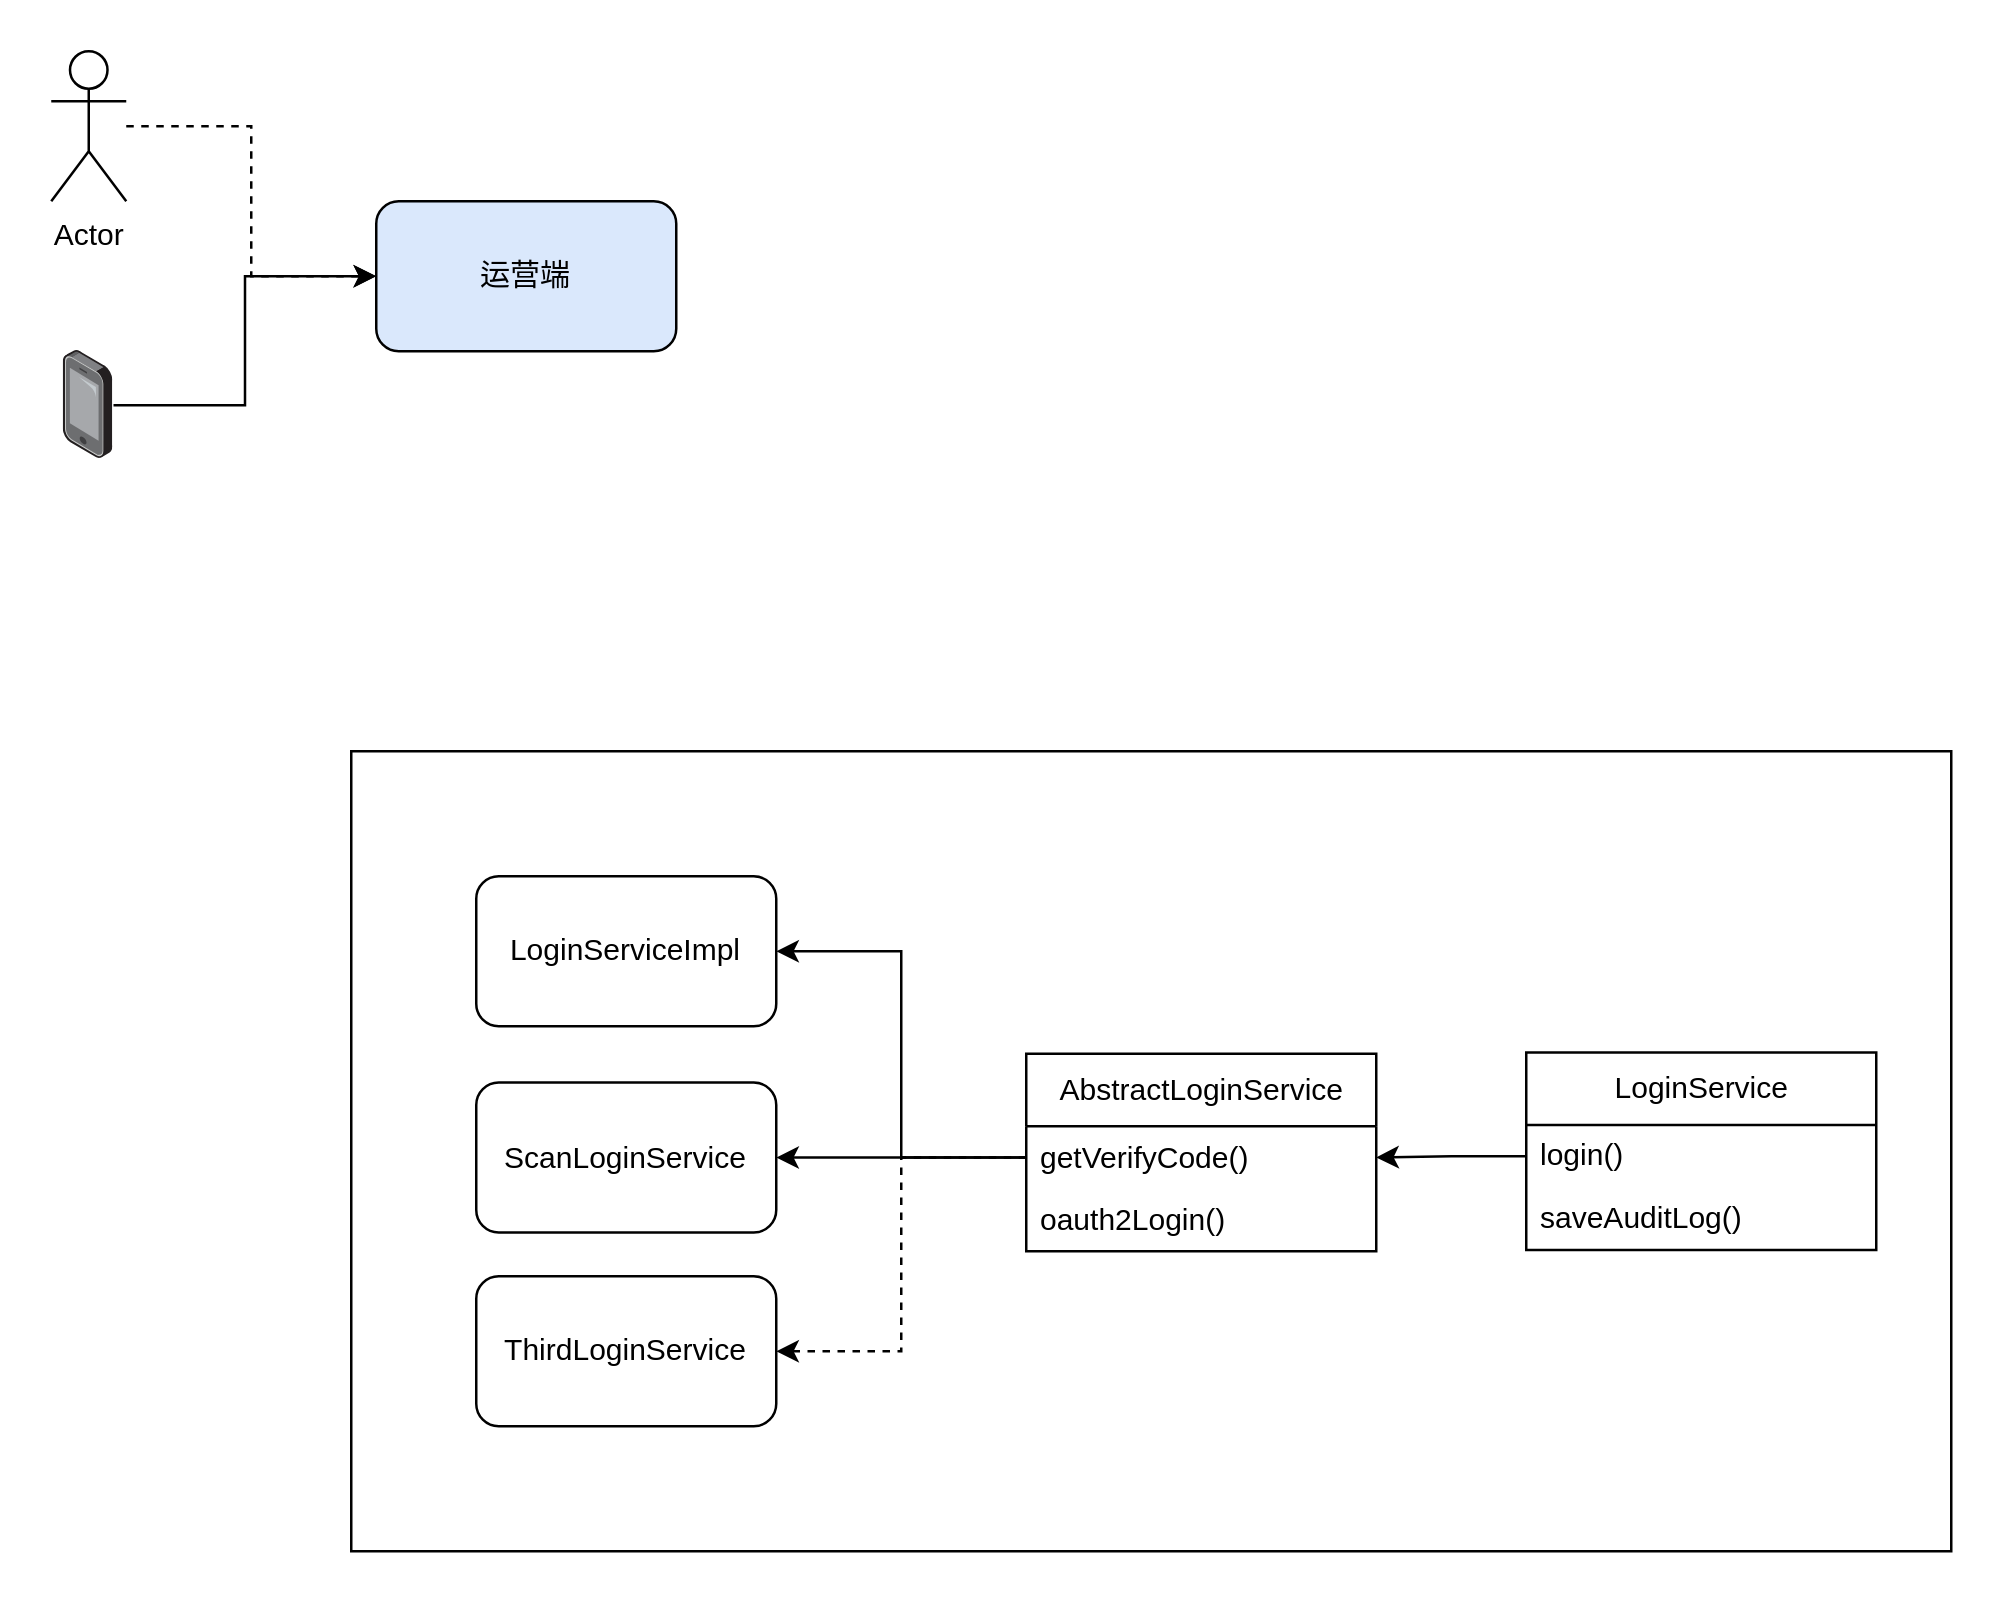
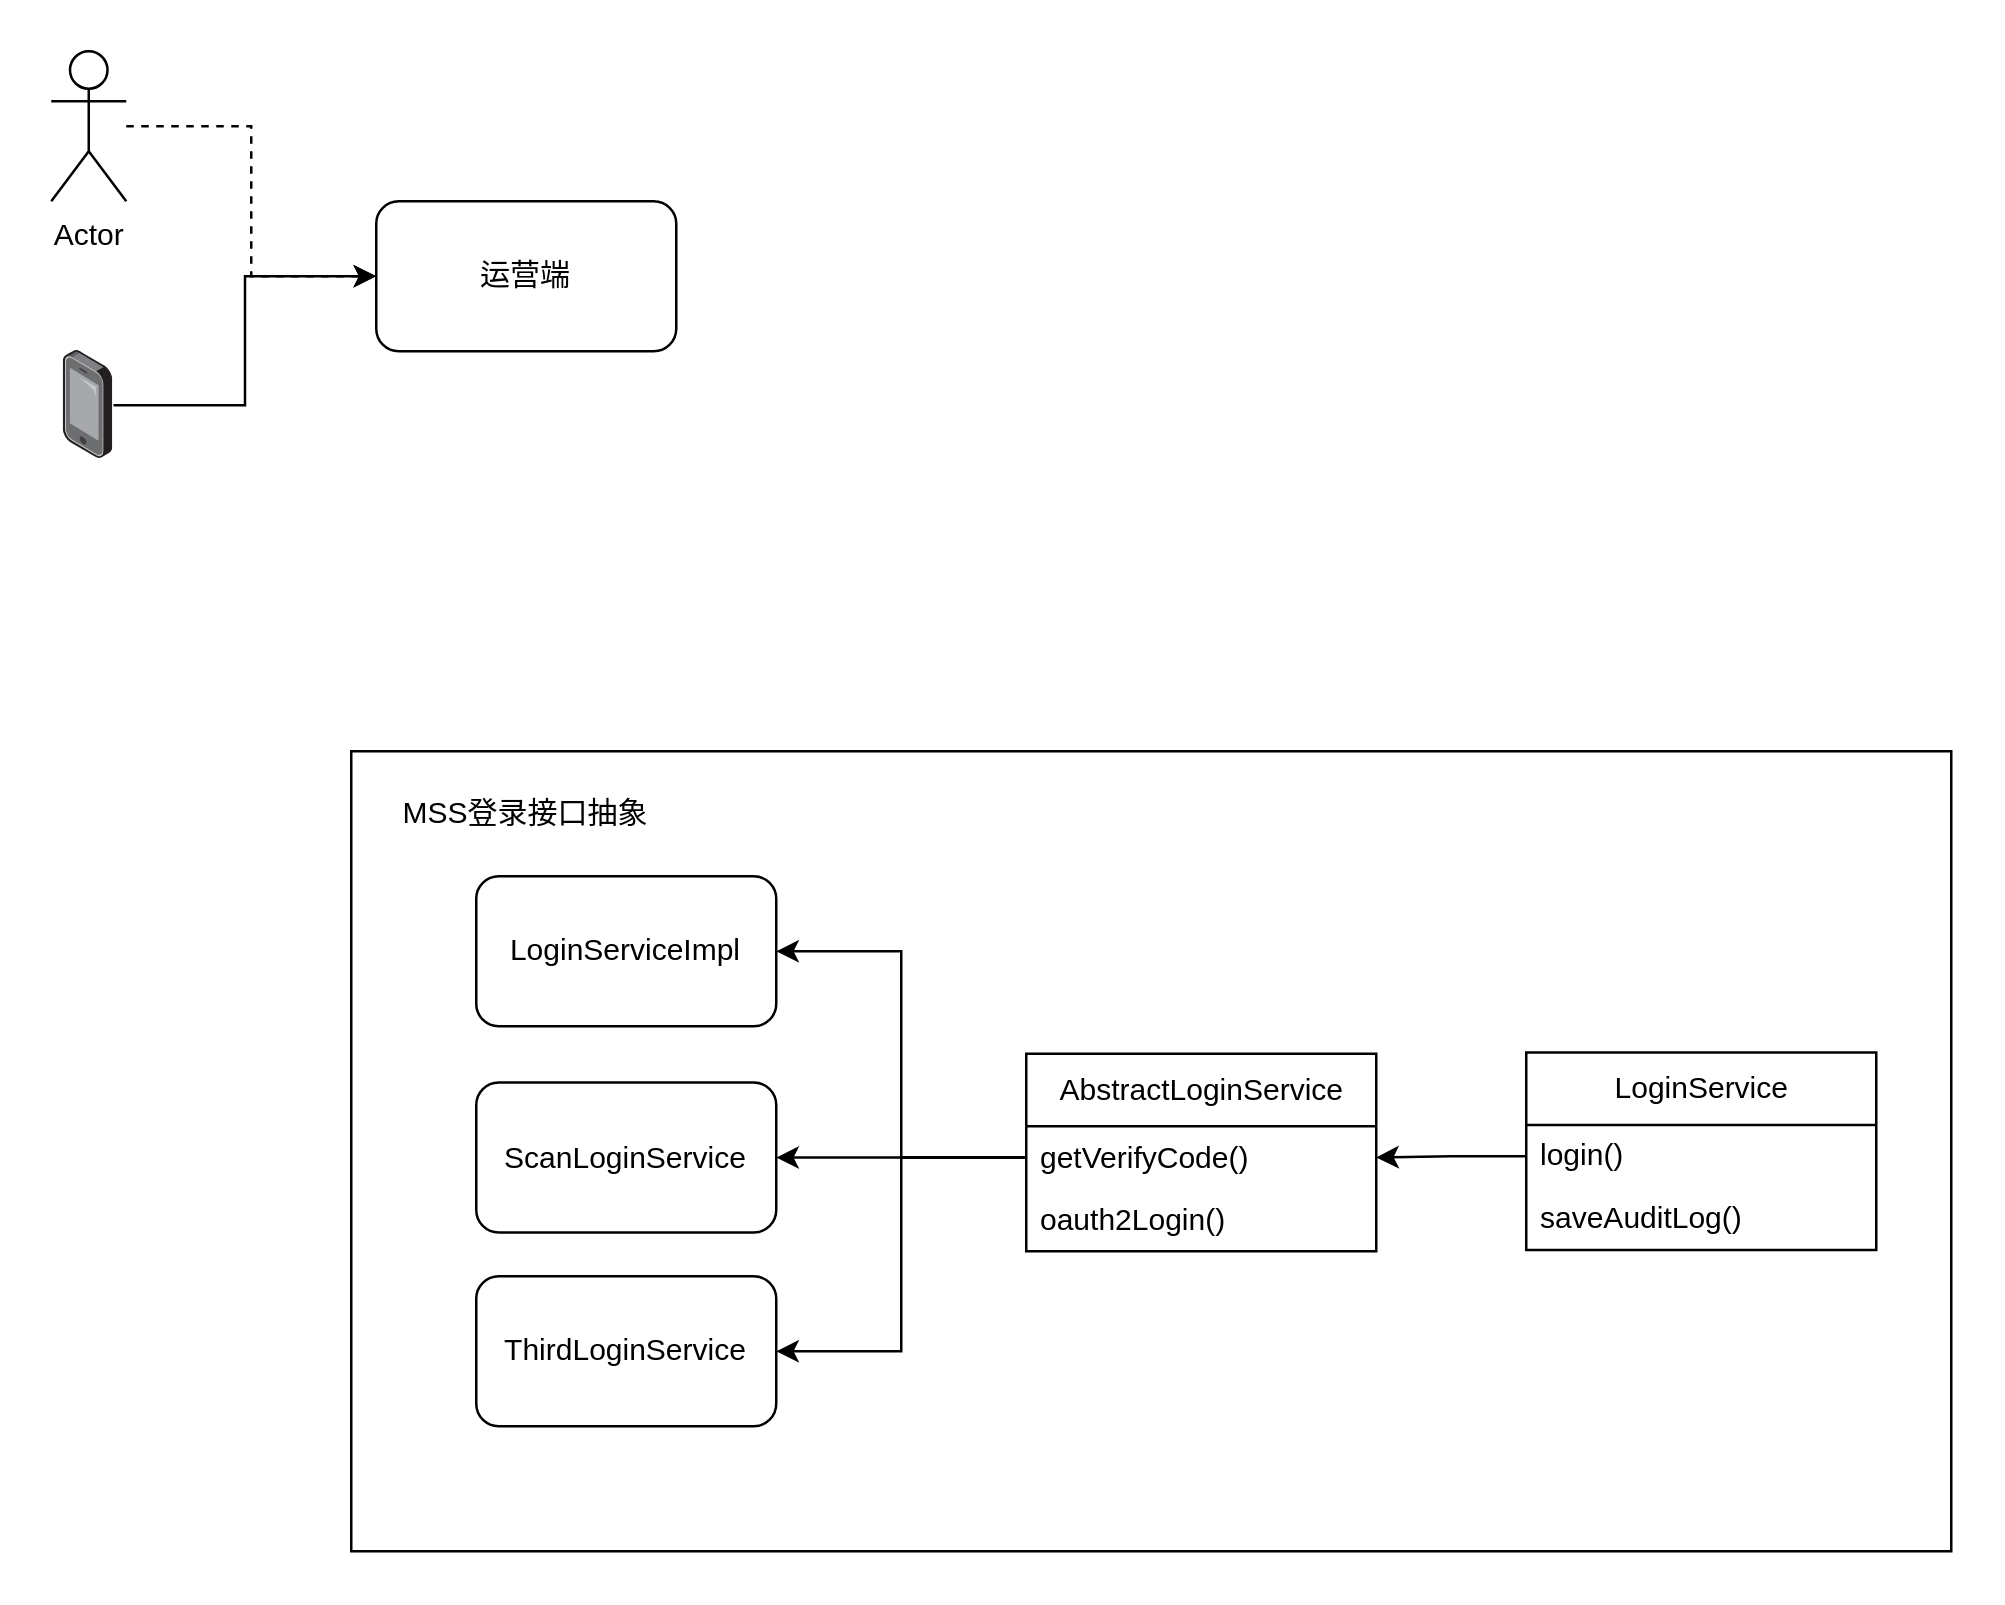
node "运营端": fillcolor #dae8fc -> #ffffff
node "MSS登录接口抽象": added
edge "getVerifyCode()" -> "ThirdLoginService": style dashed -> solid
